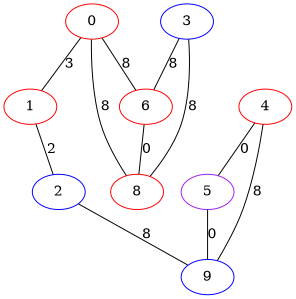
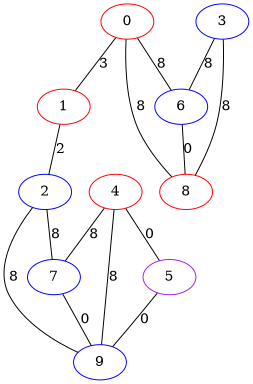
node "6": color red -> blue
node "7": added
